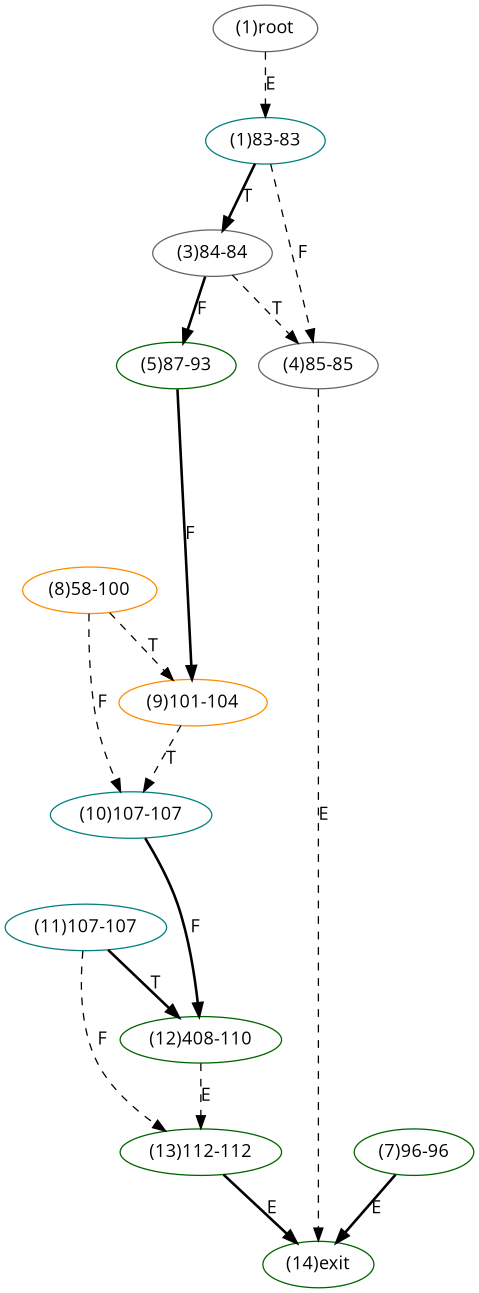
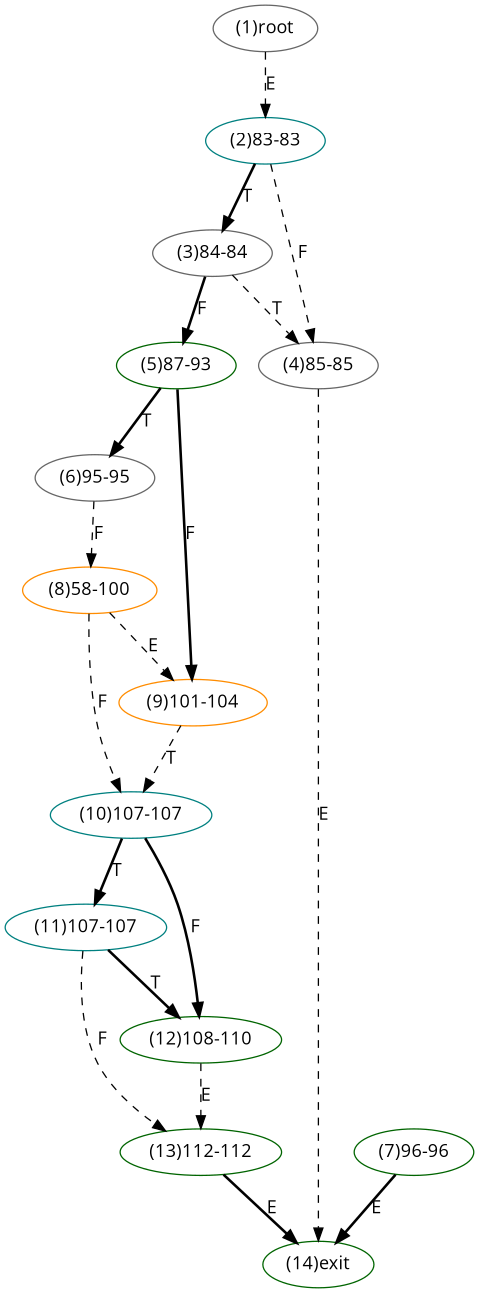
node "(1)83-83": label "(1)83-83" -> "(2)83-83"
node "(6)95-95": added
edge "(8)58-100" -> "(9)101-104": label "T" -> "E"
edge "(10)107-107" -> "(11)107-107": added, label "T"
node "(12)408-110": label "(12)408-110" -> "(12)108-110"
